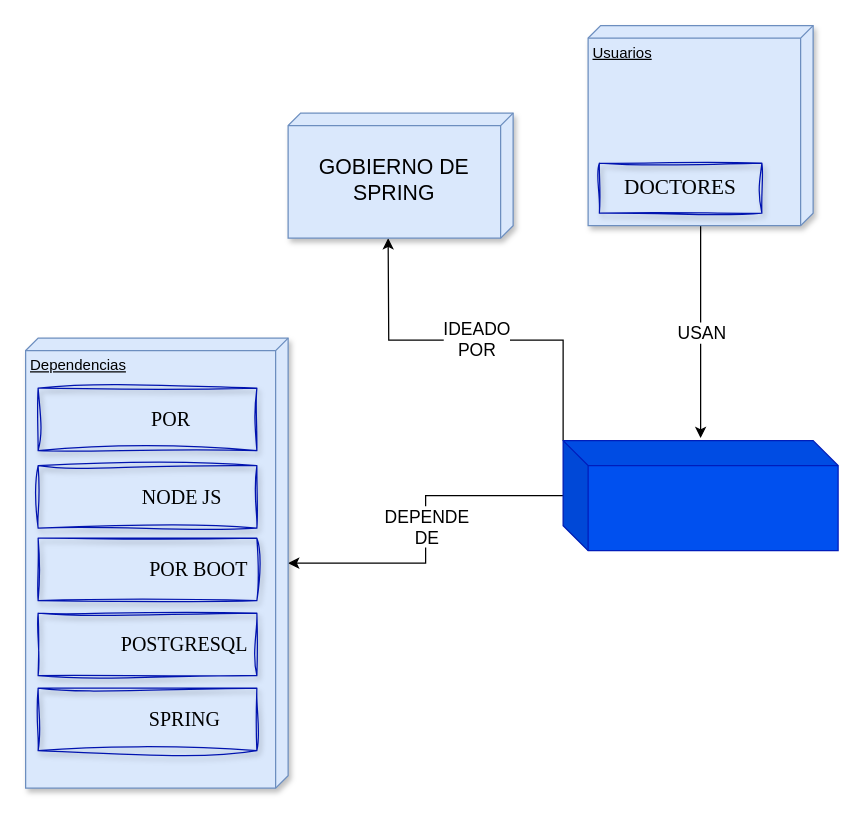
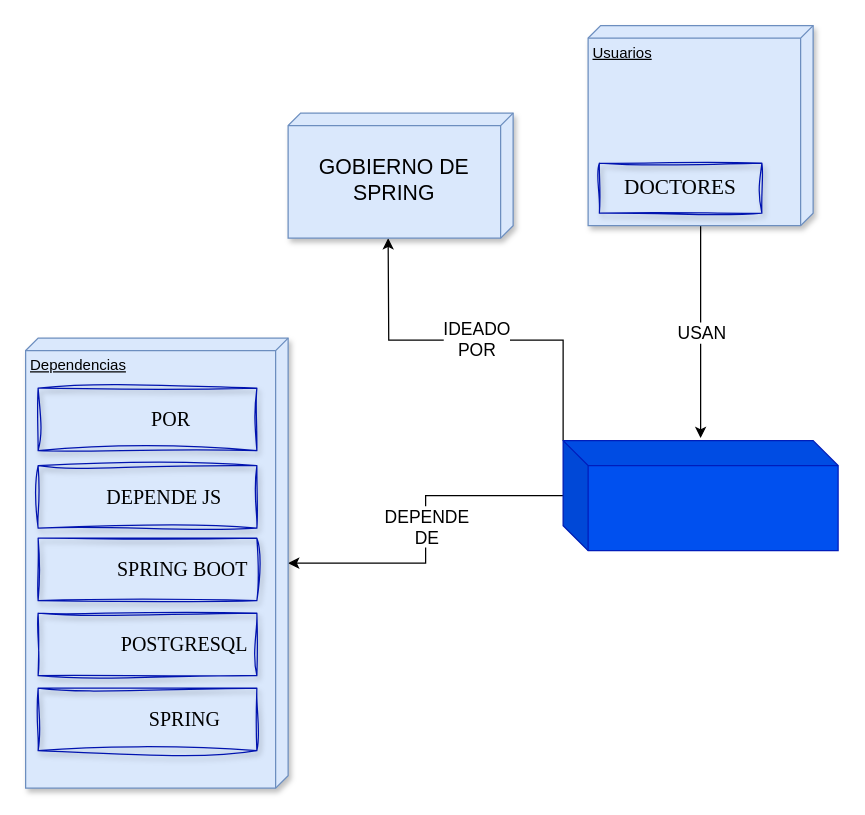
node "NODE JS": label "NODE JS" -> "DEPENDE JS"
node "POR BOOT": label "POR BOOT" -> "SPRING BOOT"
